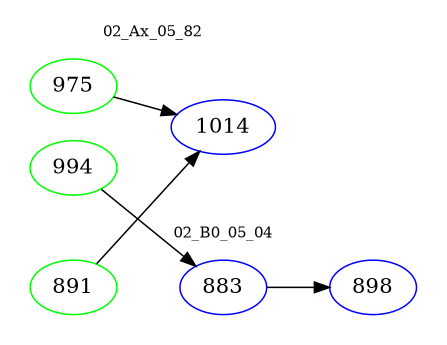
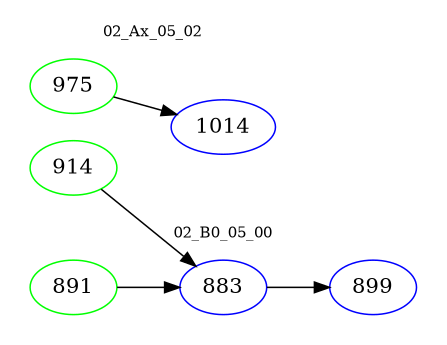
cluster "02_Ax_05_82": label "02_Ax_05_82" -> "02_Ax_05_02"
node "994": label "994" -> "914"
edge "891" -> "1014": now "891" -> "883"
cluster "02_B0_05_04": label "02_B0_05_04" -> "02_B0_05_00"
node "898": label "898" -> "899"
